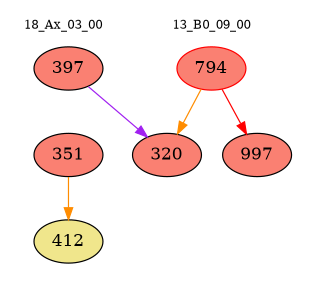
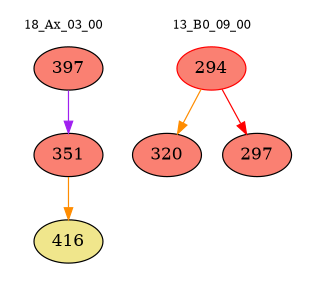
node "794": label "794" -> "294"
edge "397" -> "320": now "397" -> "351"
node "997": label "997" -> "297"
node "412": label "412" -> "416"
